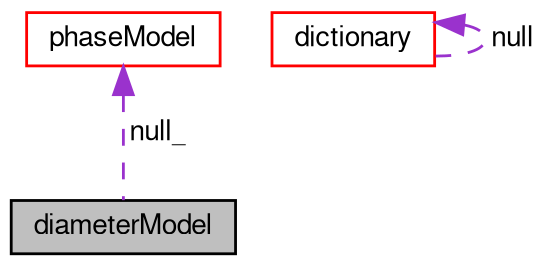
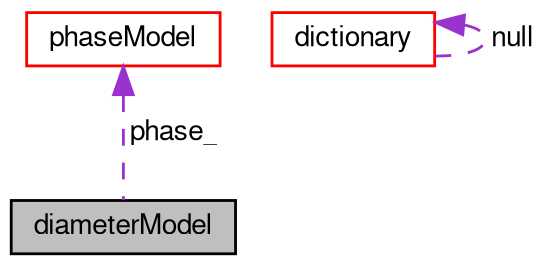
edge "diameterModel" -> "phaseModel": label " null_" -> " phase_"
